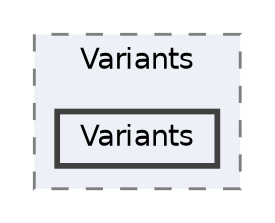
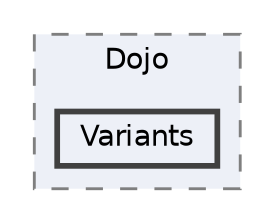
cluster "Variants": label "Variants" -> "Dojo"
